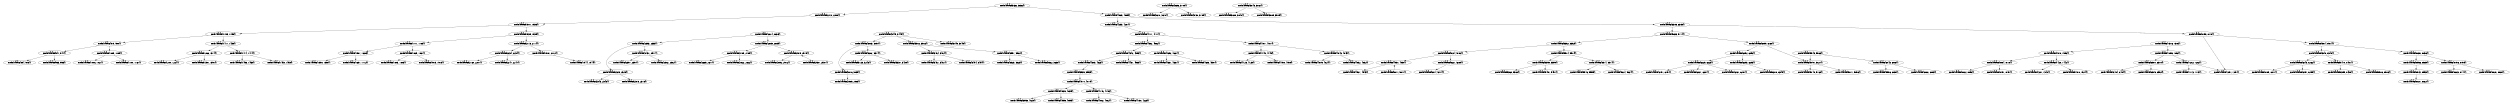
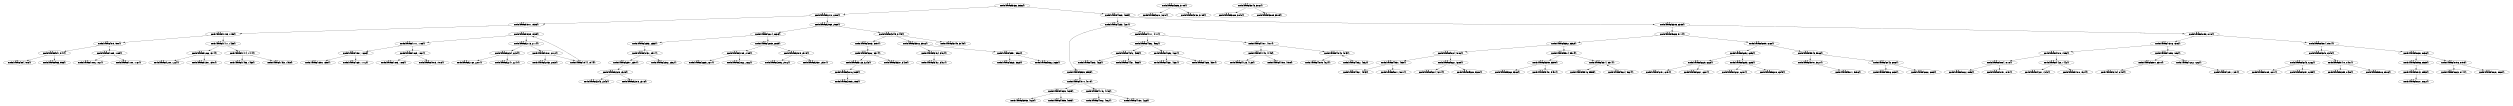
node "Node{data=[2969, 2969]}": added
edge "Node{data=[1501, 1535]}" -> "Node{data=[1935, 1935]}": now "Node{data=[1944, 1944]}" -> "Node{data=[1935, 1935]}"
edge "Node{data=[4582, 4582]}" -> "Node{data=[4652, 4661]}": added
edge "Node{data=[2353, 2353]}" -> "Node{data=[2323, 2323]}": now "Node{data=[2397, 2397]}" -> "Node{data=[2323, 2323]}"
edge "Node{data=[6099, 6160]}" -> "Node{data=[5791, 5827]}": now "Node{data=[6099, 6160]}" -> "Node{data=[5943, 5966]}"
edge "Node{data=[8159, 8178]}" -> "Node{data=[7291, 7291]}": now "Node{data=[8159, 8178]}" -> "Node{data=[7306, 7306]}"
edge "Node{data=[3069, 3090]}" -> "Node{data=[3016, 3039]}": now "Node{data=[3125, 3243]}" -> "Node{data=[3016, 3039]}"
edge "Node{data=[2937, 2937]}" -> "Node{data=[2915, 2915]}": reversed
edge "Node{data=[4843, 4843]}" -> "Node{data=[4852, 4852]}": reversed
edge "Node{data=[8348, 8348]}" -> "Node{data=[8245, 8262]}": removed
node "Node{data=[2053, 2083]}": added
node "Node{data=[3494, 3494]}": removed
edge "Node{data=[4303, 4323]}" -> "Node{data=[3939, 3953]}": now "Node{data=[4253, 4287]}" -> "Node{data=[3939, 3953]}"
edge "Node{data=[5574, 5574]}" -> "Node{data=[5604, 5624]}": reversed
edge "Node{data=[6225, 6225]}" -> "Node{data=[6261, 6281]}": now "Node{data=[6293, 6293]}" -> "Node{data=[6261, 6281]}"
edge "Node{data=[5071, 5071]}" -> "Node{data=[4950, 4950]}": reversed
node "Node{data=[5320, 5320]}": added
node "Node{data=[5748, 5762]}": removed
node "Node{data=[6575, 6592]}": removed
node "Node{data=[7173, 7173]}": removed
